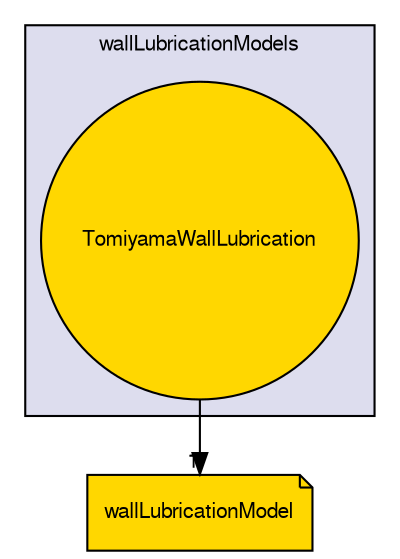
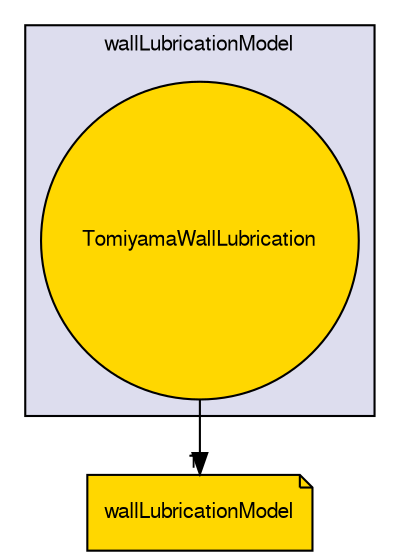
cluster "wallLubricationModels": label "wallLubricationModels" -> "wallLubricationModel"
